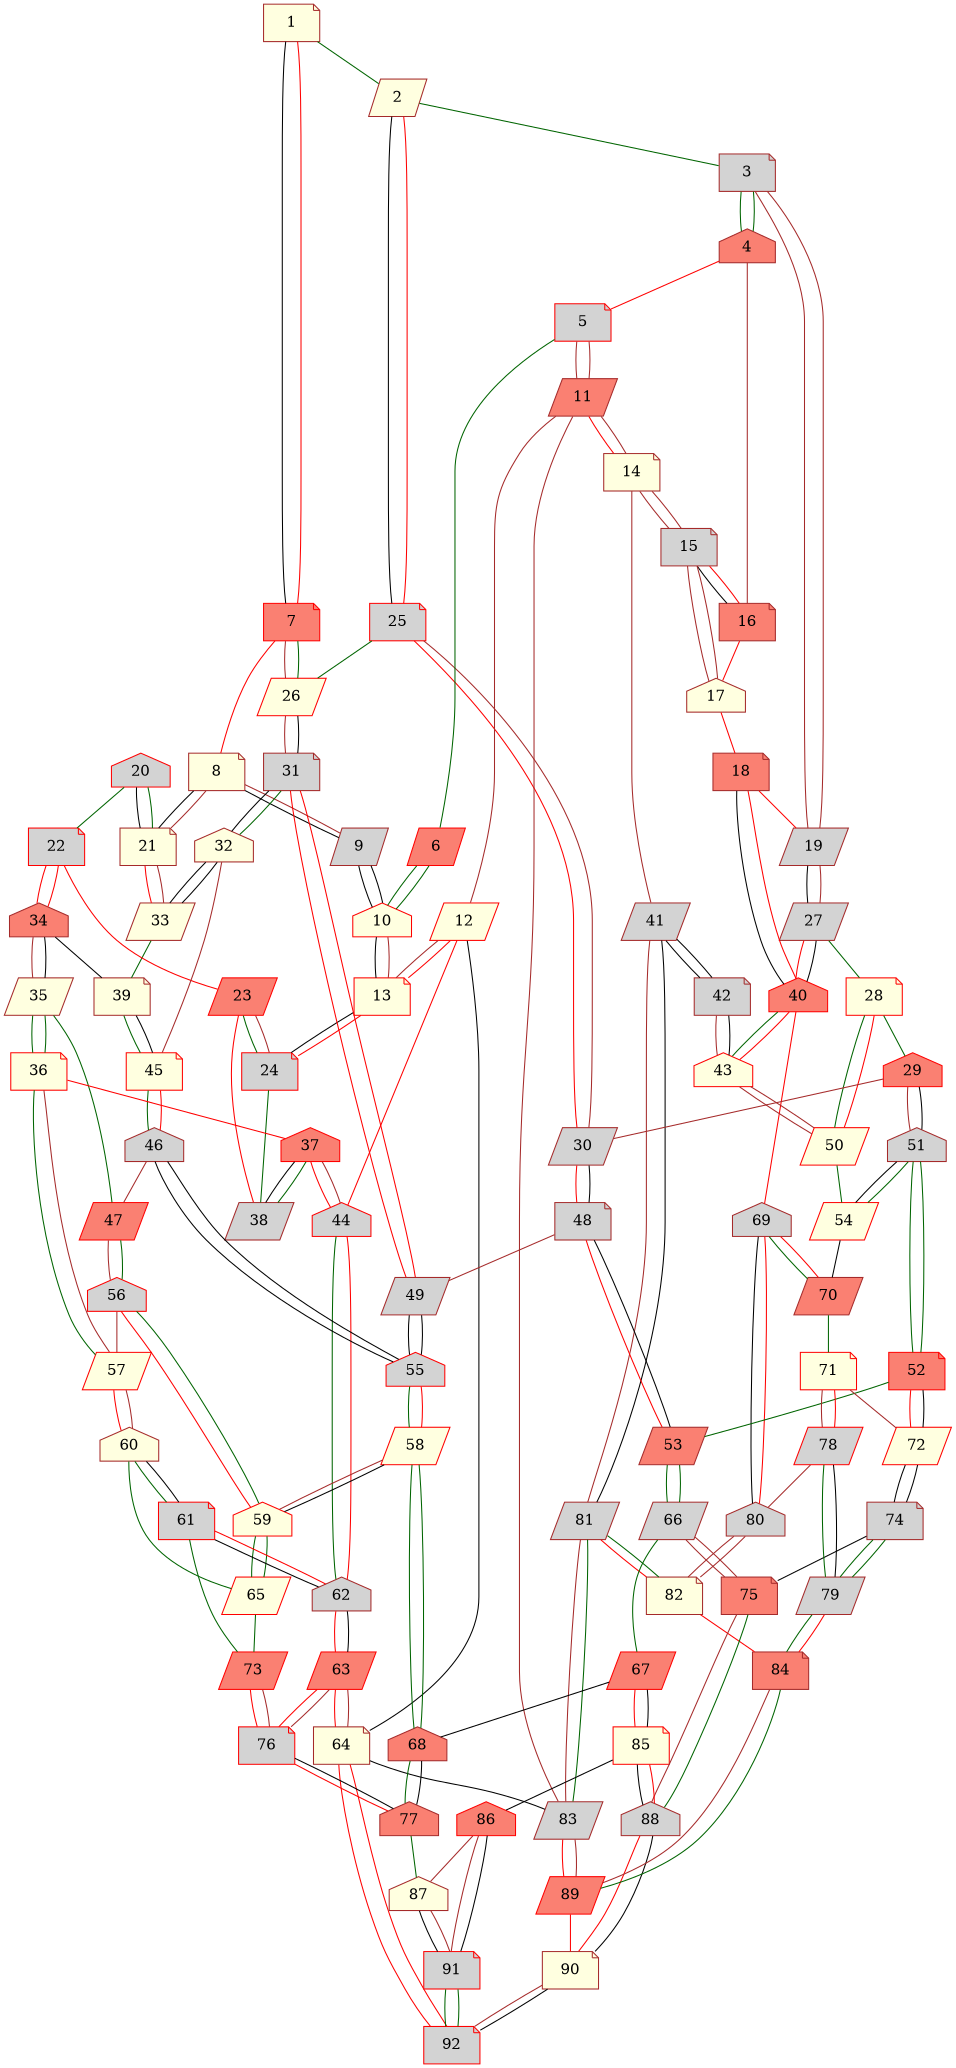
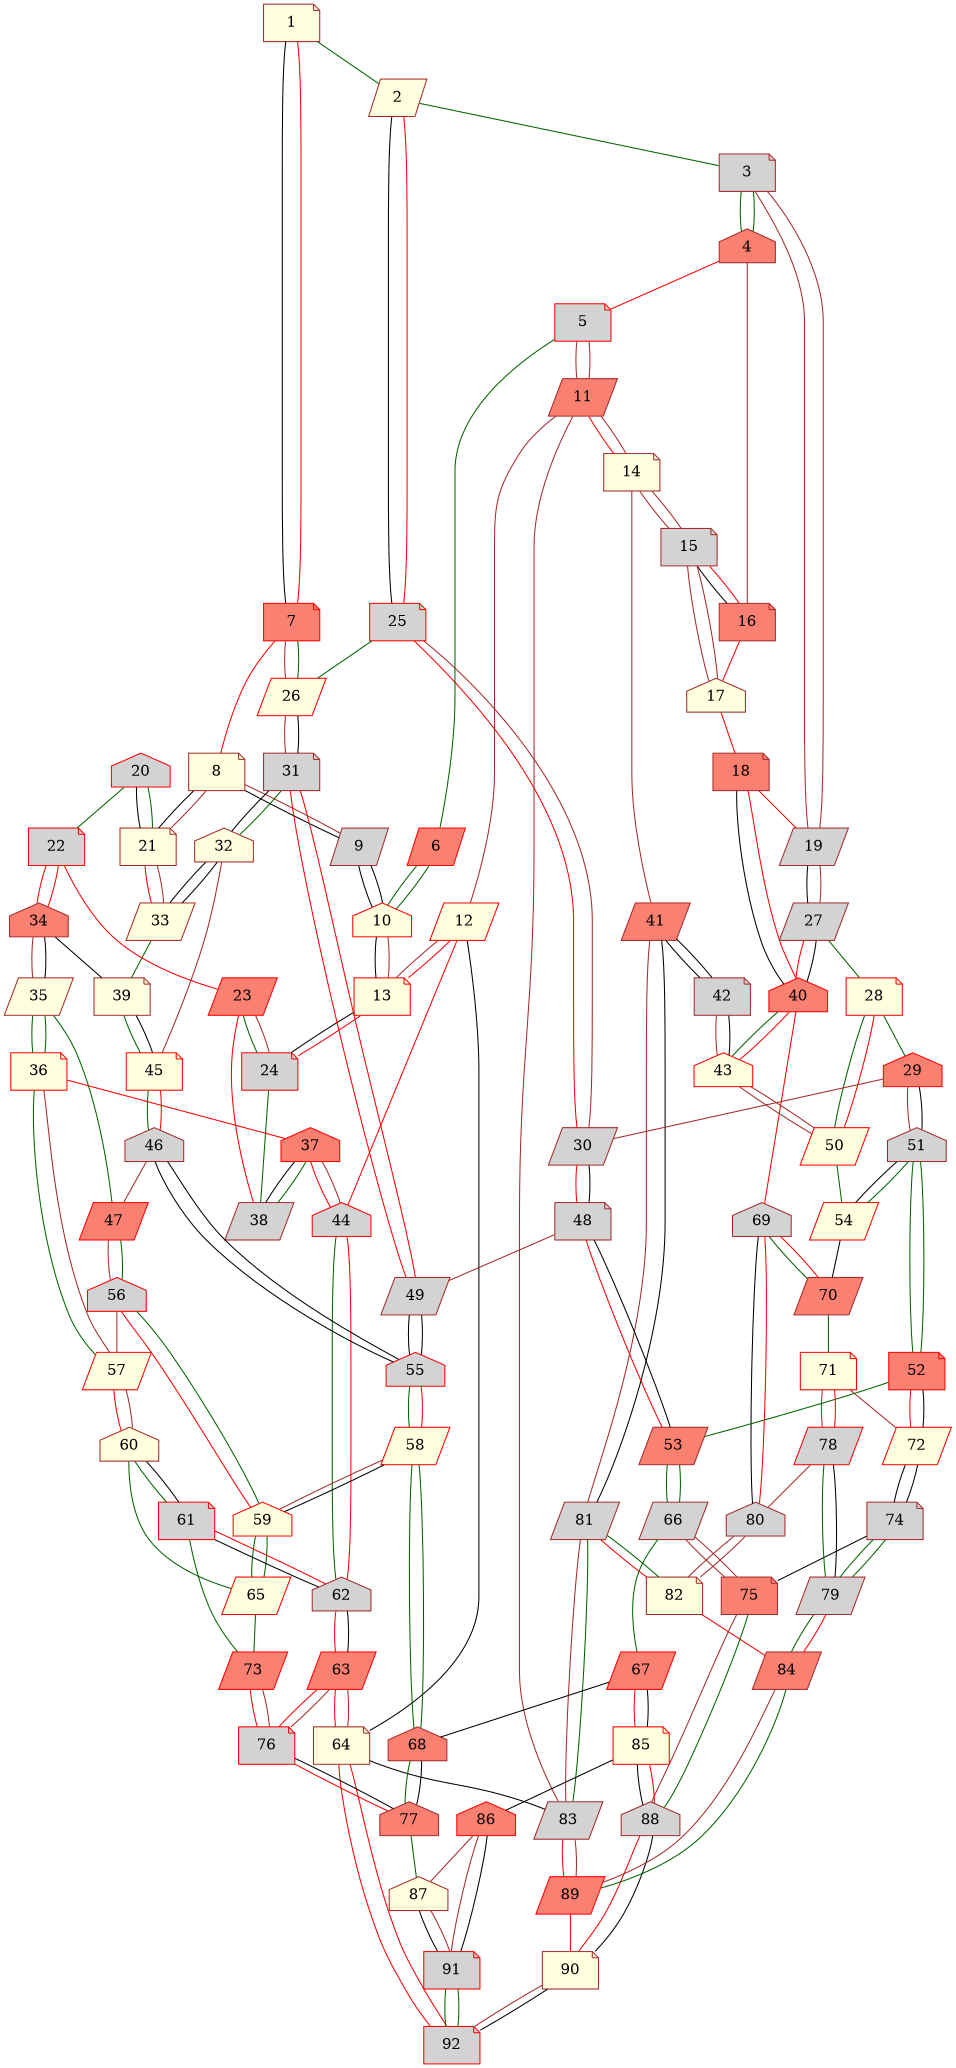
node "41": fillcolor lightgrey -> salmon
node "84": shape note -> parallelogram
